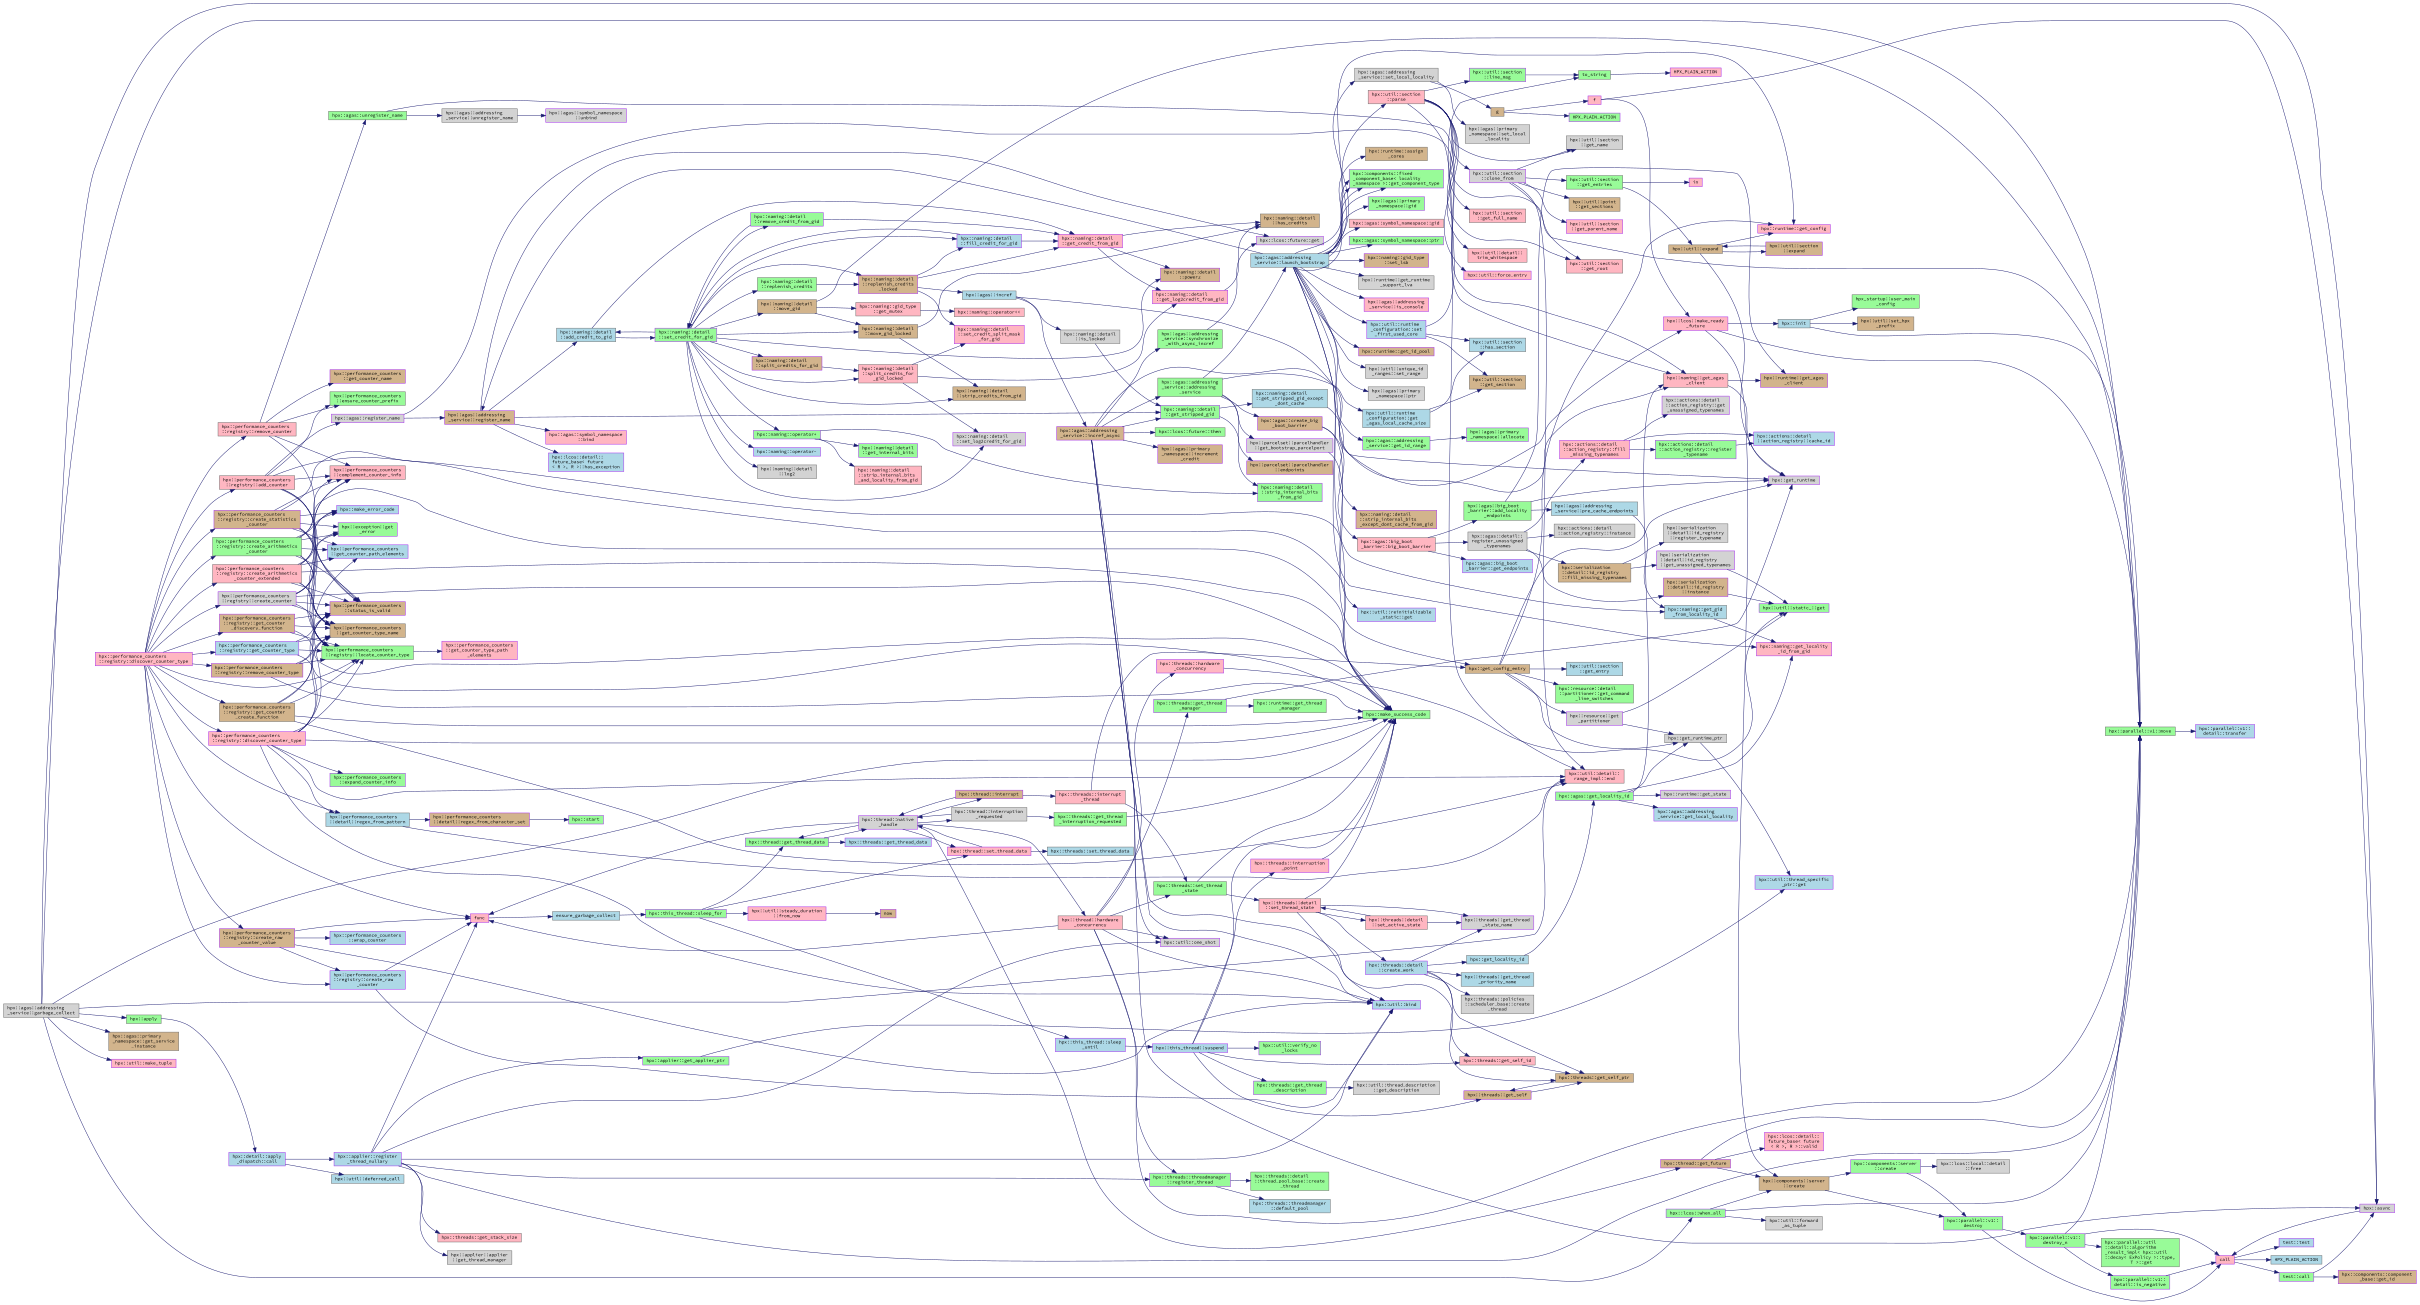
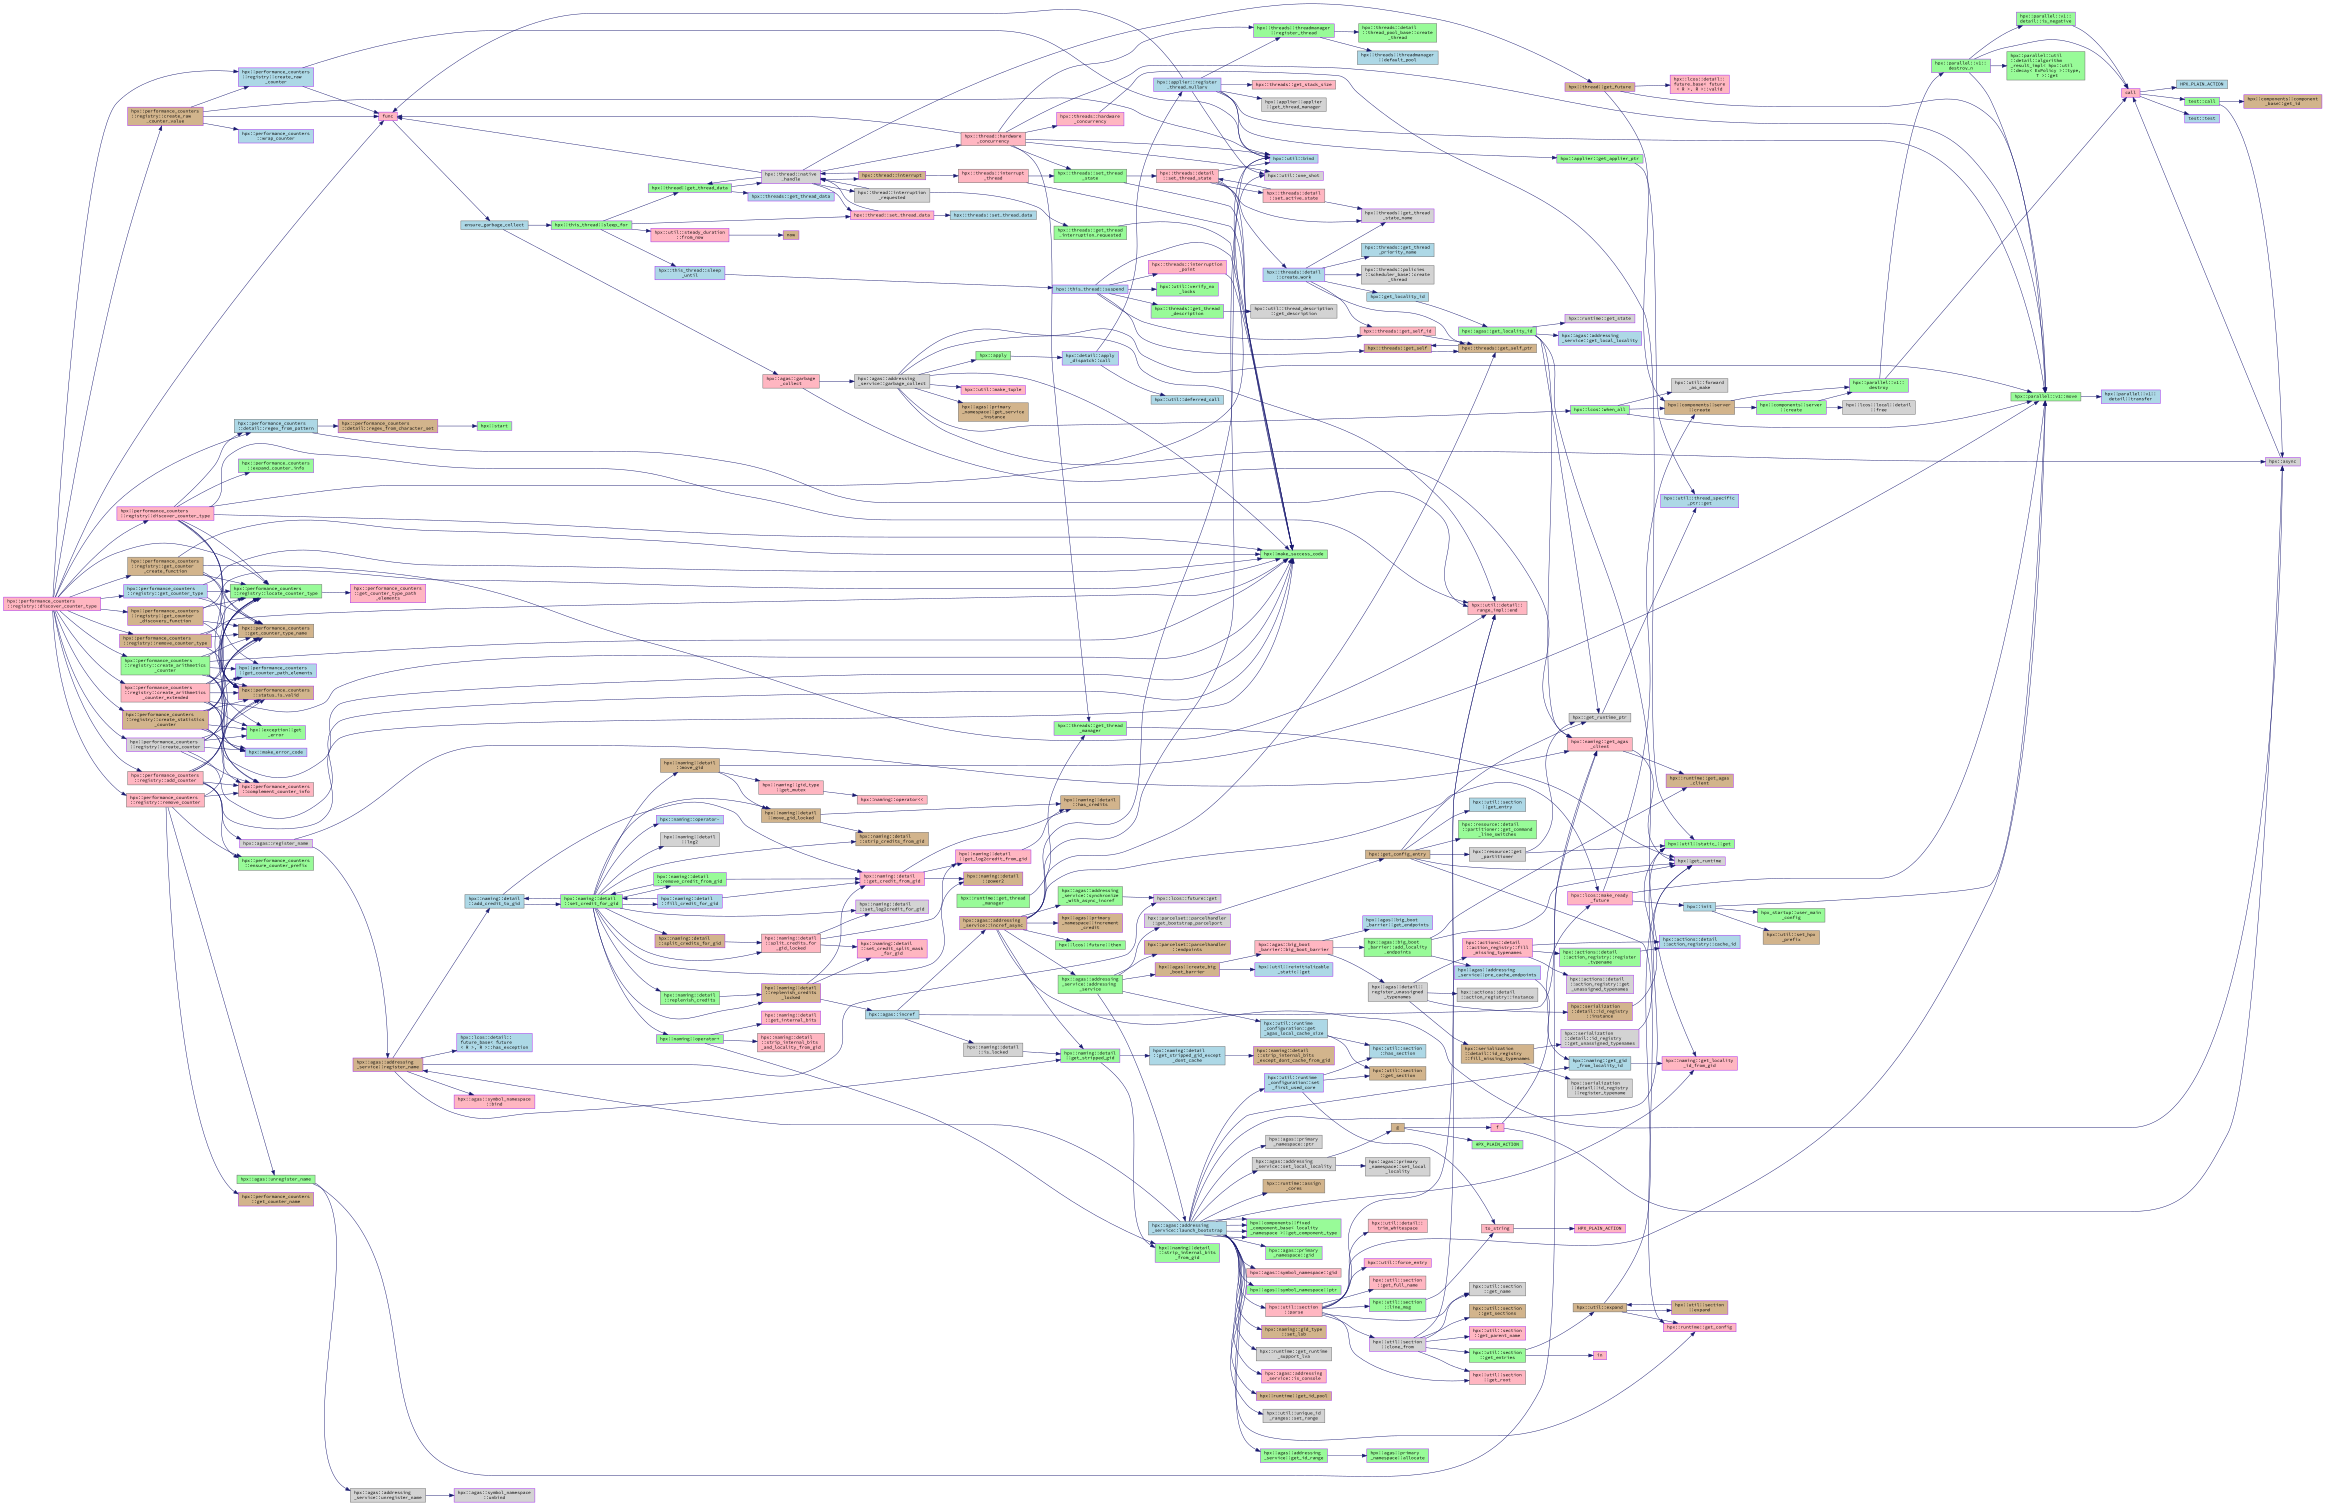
node "to_string": fillcolor palegreen -> lightpink
node "hpx::util::point ::get_sections": label "hpx::util::point ::get_sections" -> "hpx::util::section ::get_sections"
edge "hpx::naming::detail ::replenish_credits _locked" -> "hpx::naming::detail ::fill_credit_for_gid": removed
node "hpx::agas::garbage _collect": added
node "hpx::naming::detail ::get_internal_bits": fillcolor palegreen -> lightpink
node "hpx::agas::addressing _service::pre_cache_endpoints": color gray40 -> purple
edge "hpx::threads::interrupt _thread" -> "hpx::get_config_entry": now "hpx::threads::interrupt _thread" -> "hpx::make_success_code"
edge "hpx::threads::get_thread _manager" -> "hpx::runtime::get_thread _manager": reversed
node "hpx::resource::get _partitioner": color purple -> gray40
node "hpx::util::forward _as_tuple": label "hpx::util::forward _as_tuple" -> "hpx::util::forward _as_make"
